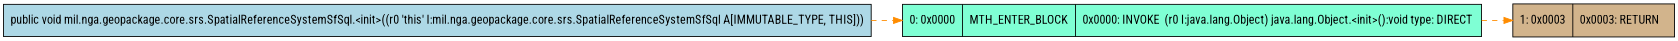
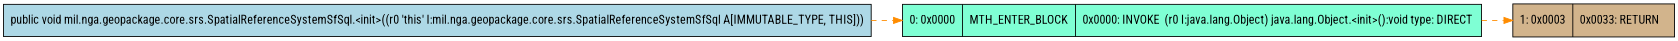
node "1: 0x0003": text "0x0003: RETURN" -> "0x0033: RETURN"
